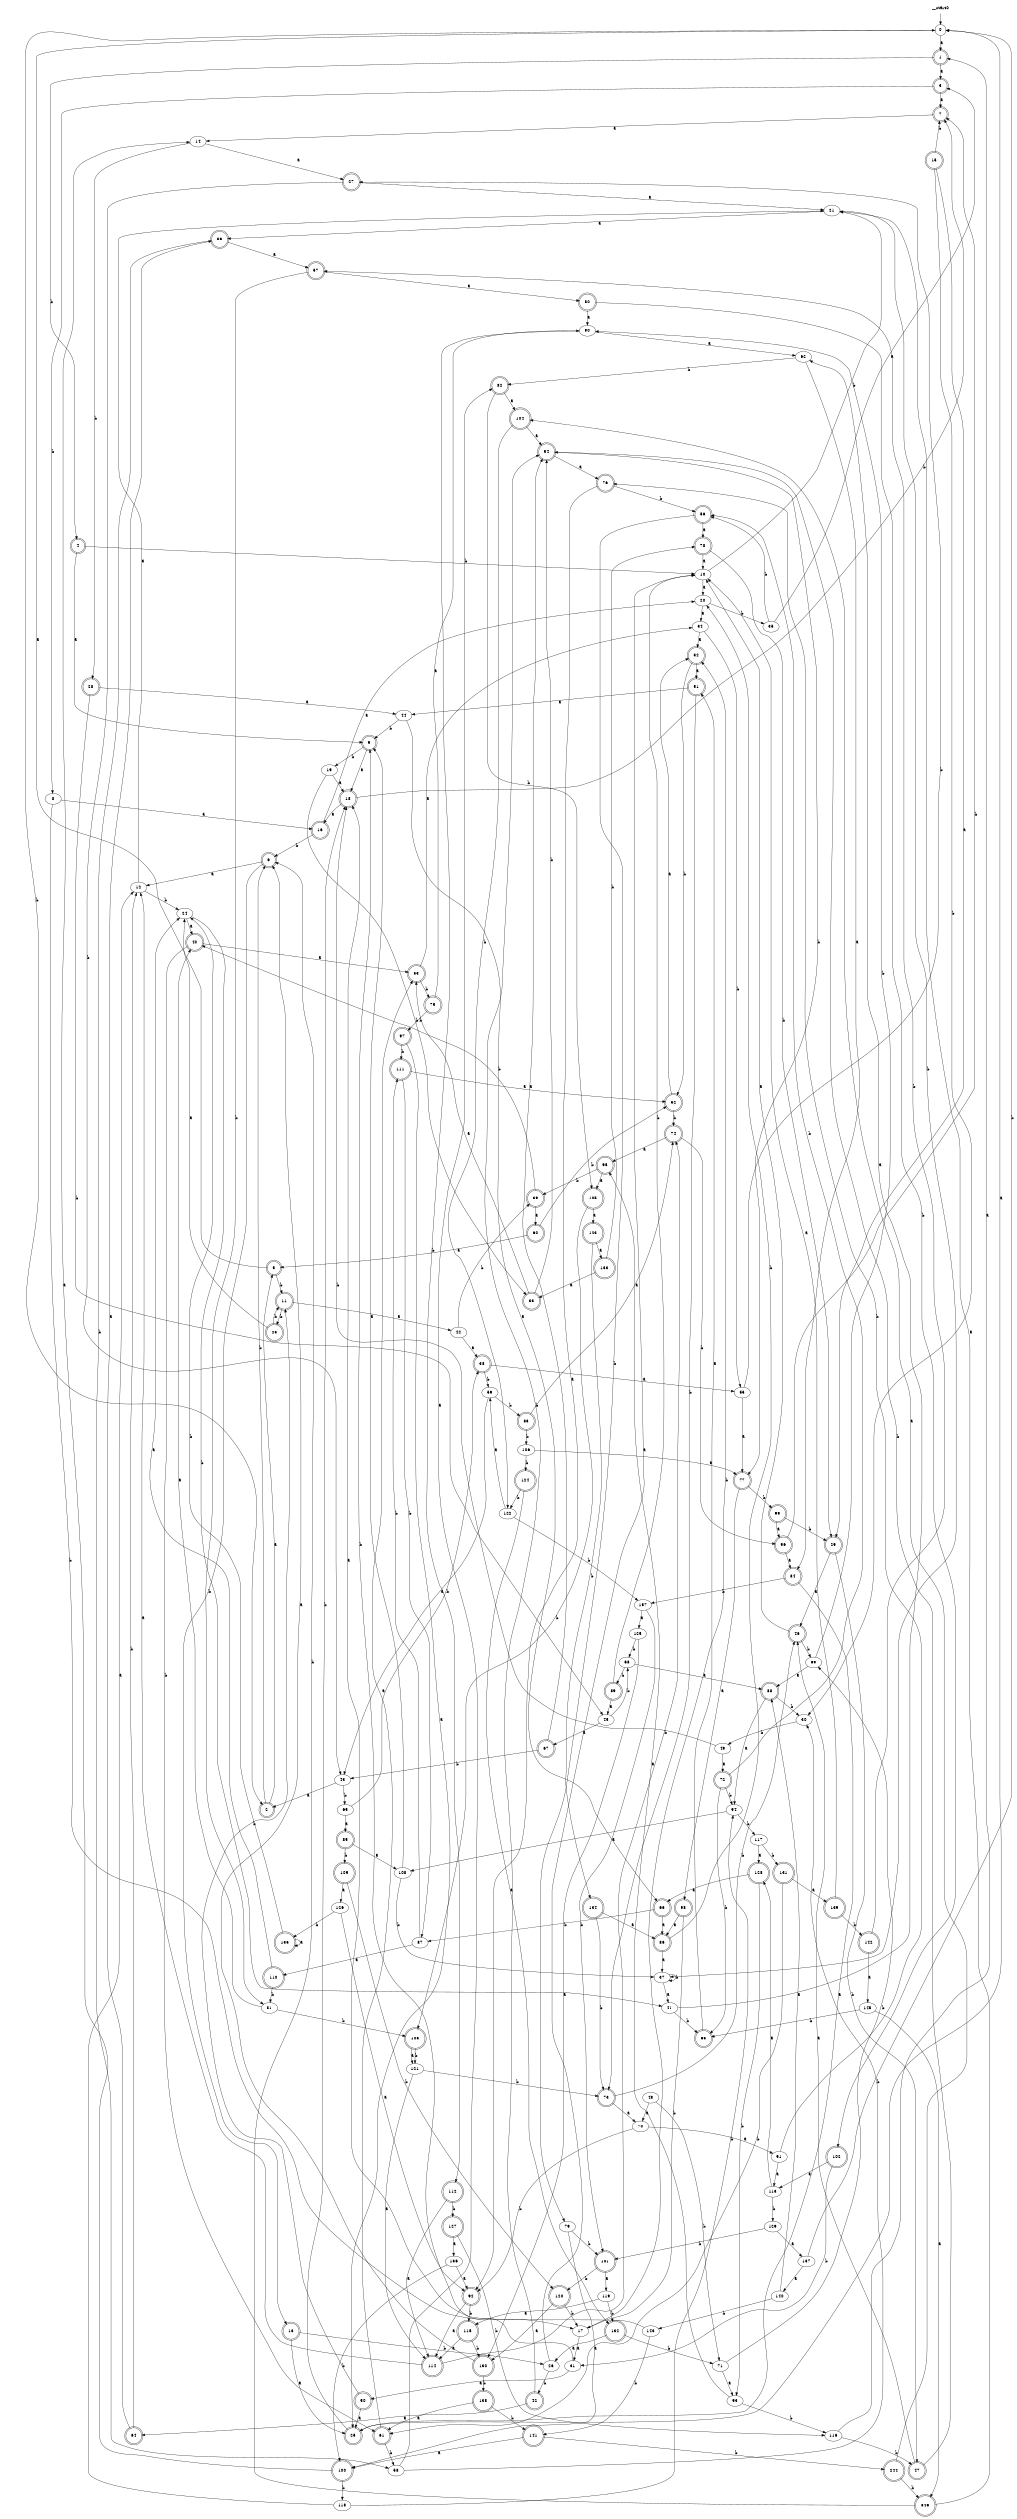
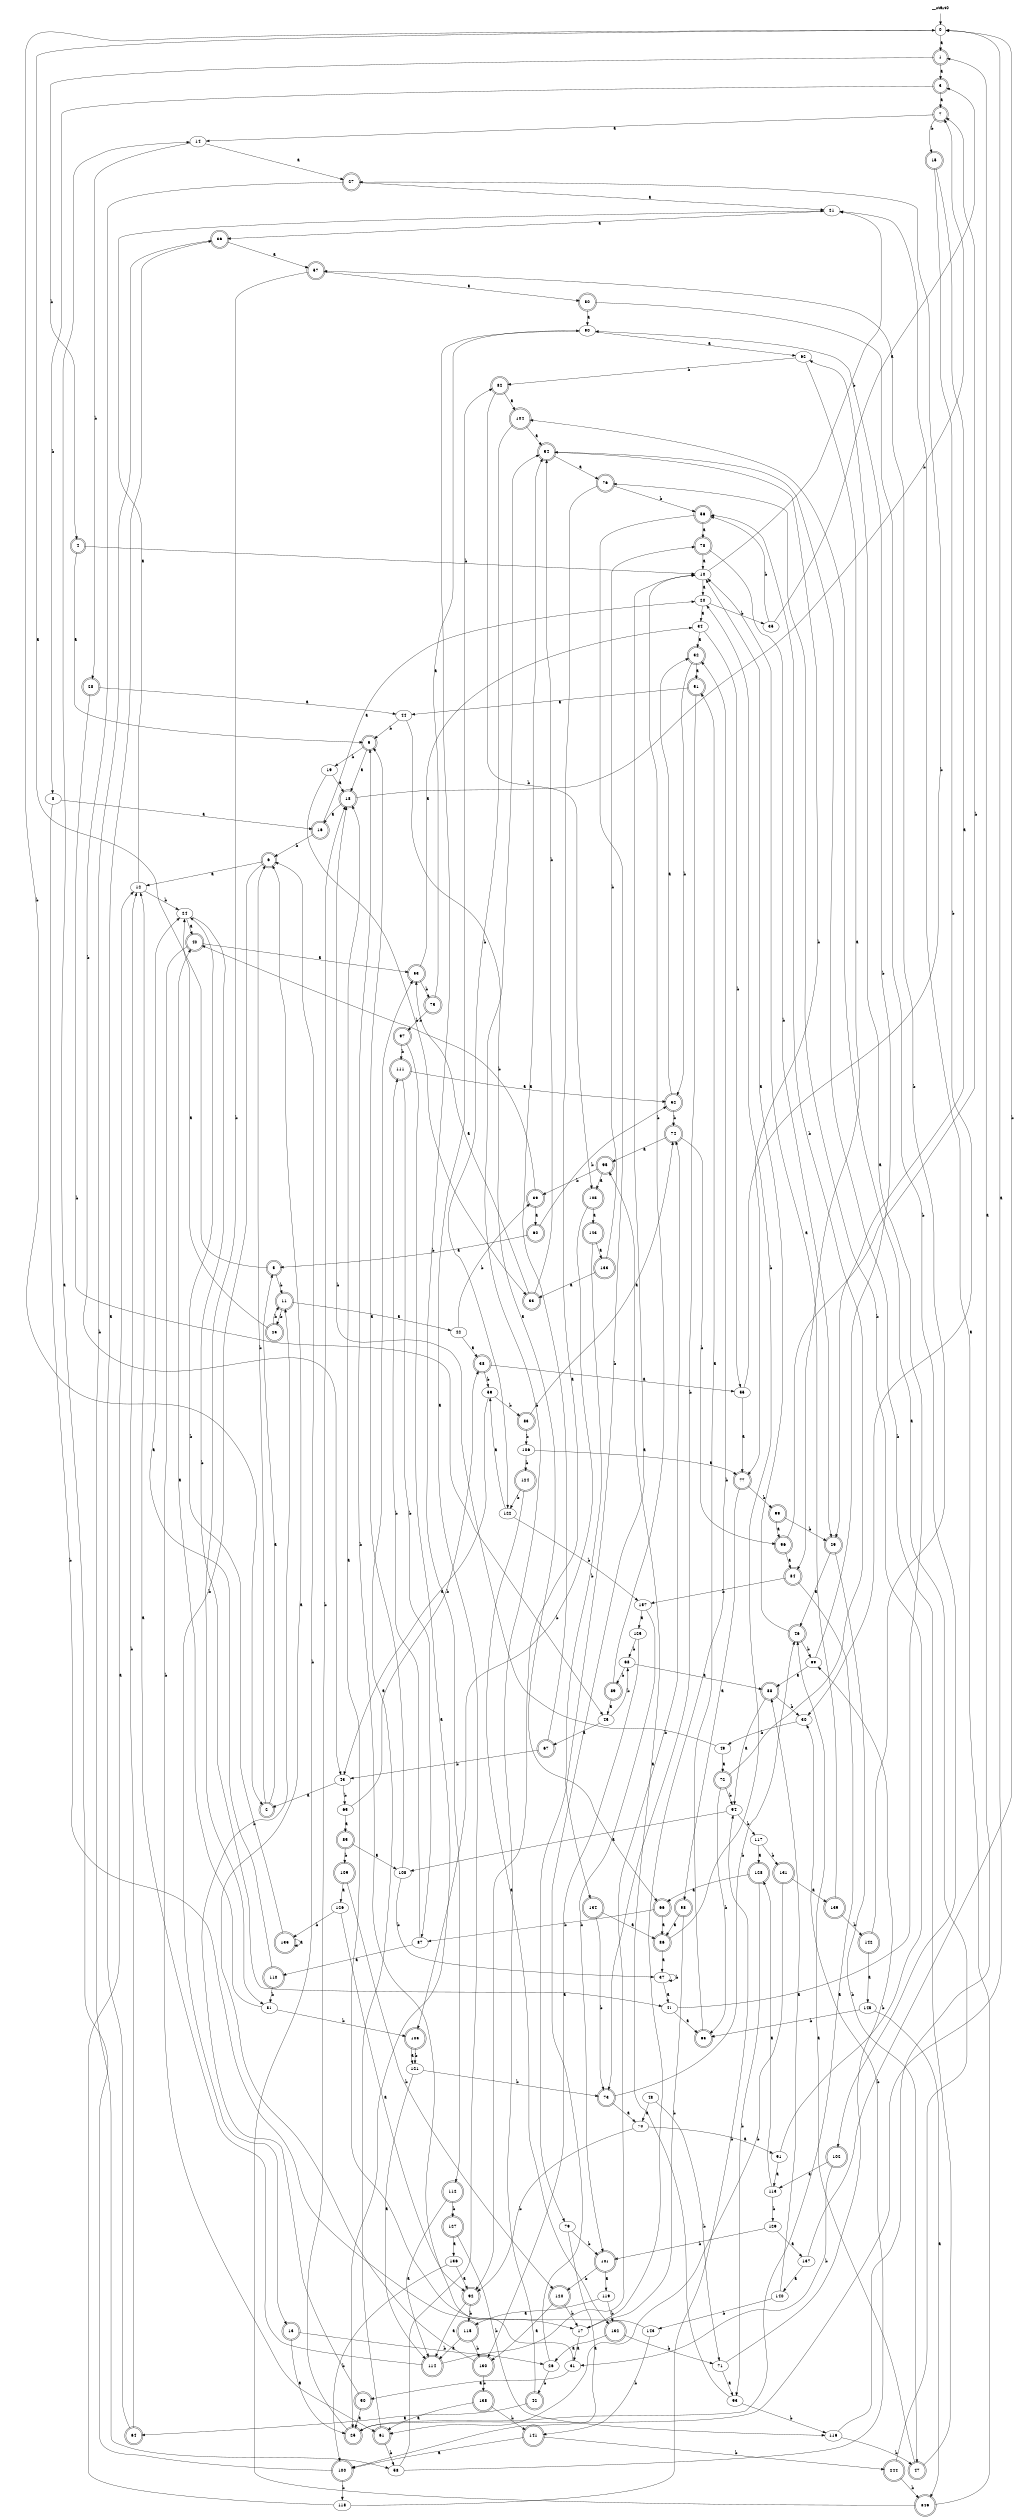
edge "15" -> "7": reversed
edge "21" -> "37": removed, label "b"
edge "41" -> "63": label "b" -> "a"
